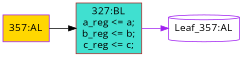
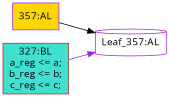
edge "357:AL" -> "327:BL a_reg <= a; b_reg <= b; c_reg <= c;": now "357:AL" -> "Leaf_357:AL"
